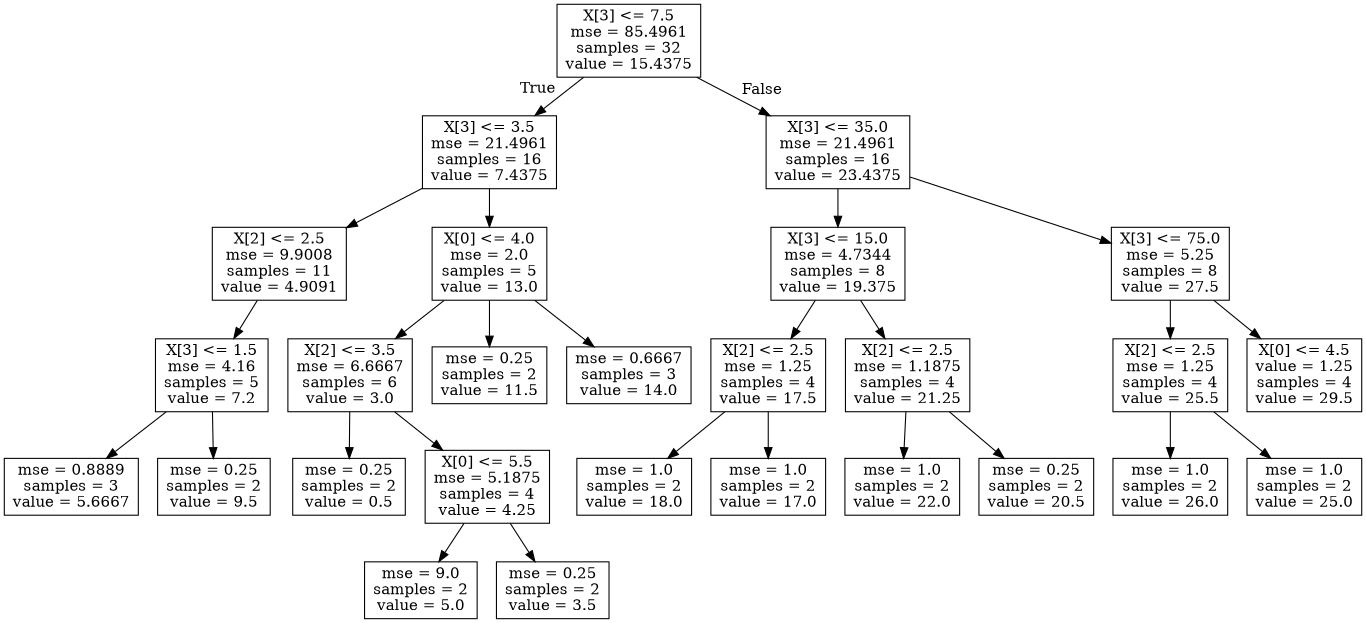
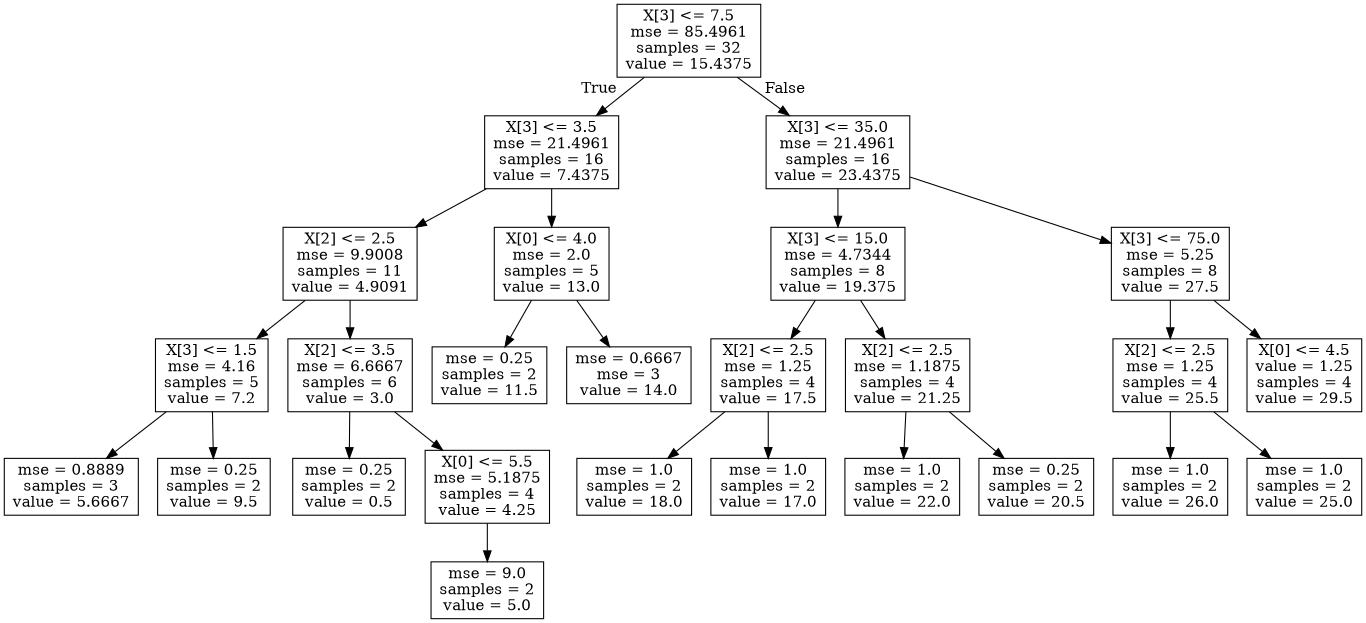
edge "X[0] <= 4.0 mse = 2.0 samples = 5 value = 13.0" -> "X[2] <= 3.5 mse = 6.6667 samples = 6 value = 3.0": now "X[2] <= 2.5 mse = 9.9008 samples = 11 value = 4.9091" -> "X[2] <= 3.5 mse = 6.6667 samples = 6 value = 3.0"
node "mse = 0.6667 samples = 3 value = 14.0": label "mse = 0.6667 samples = 3 value = 14.0" -> "mse = 0.6667 mse = 3 value = 14.0"
node "mse = 0.25 samples = 2 value = 3.5": removed
